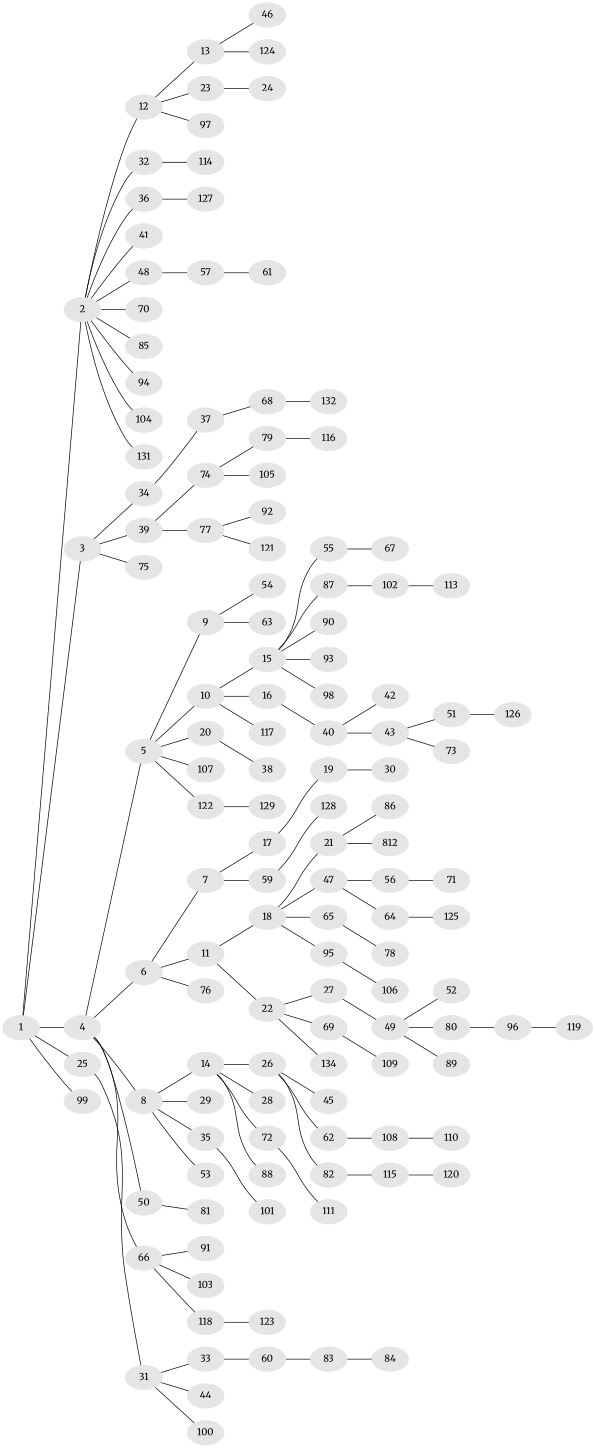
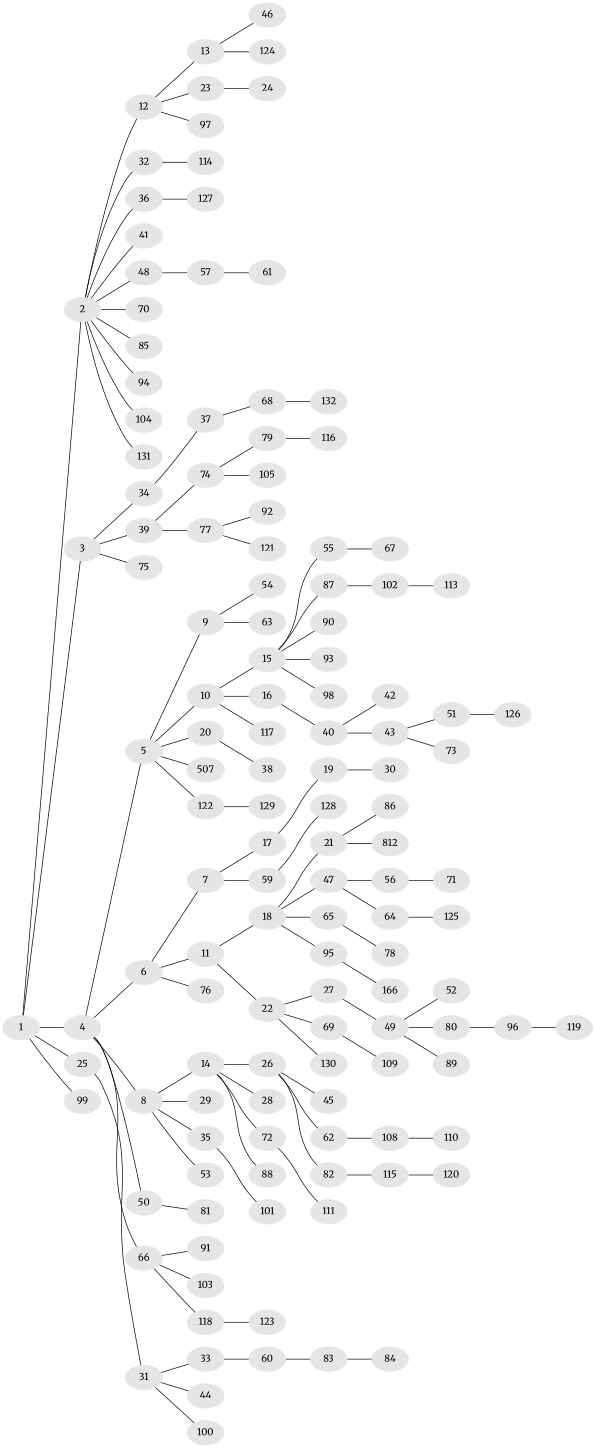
node "107": label "107" -> "507"
node "106": label "106" -> "166"
node "134": label "134" -> "130"
